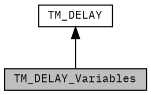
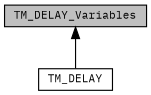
edge "TM_DELAY_Variables" -> "TM_DELAY": reversed
